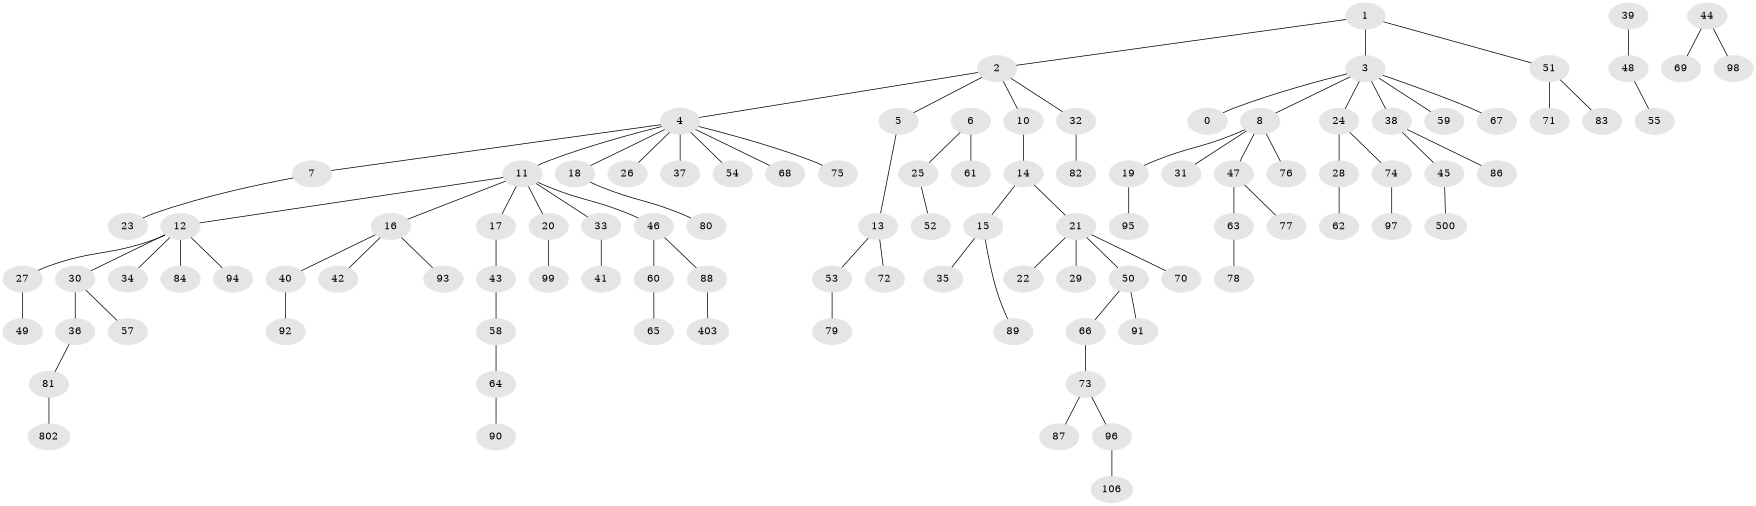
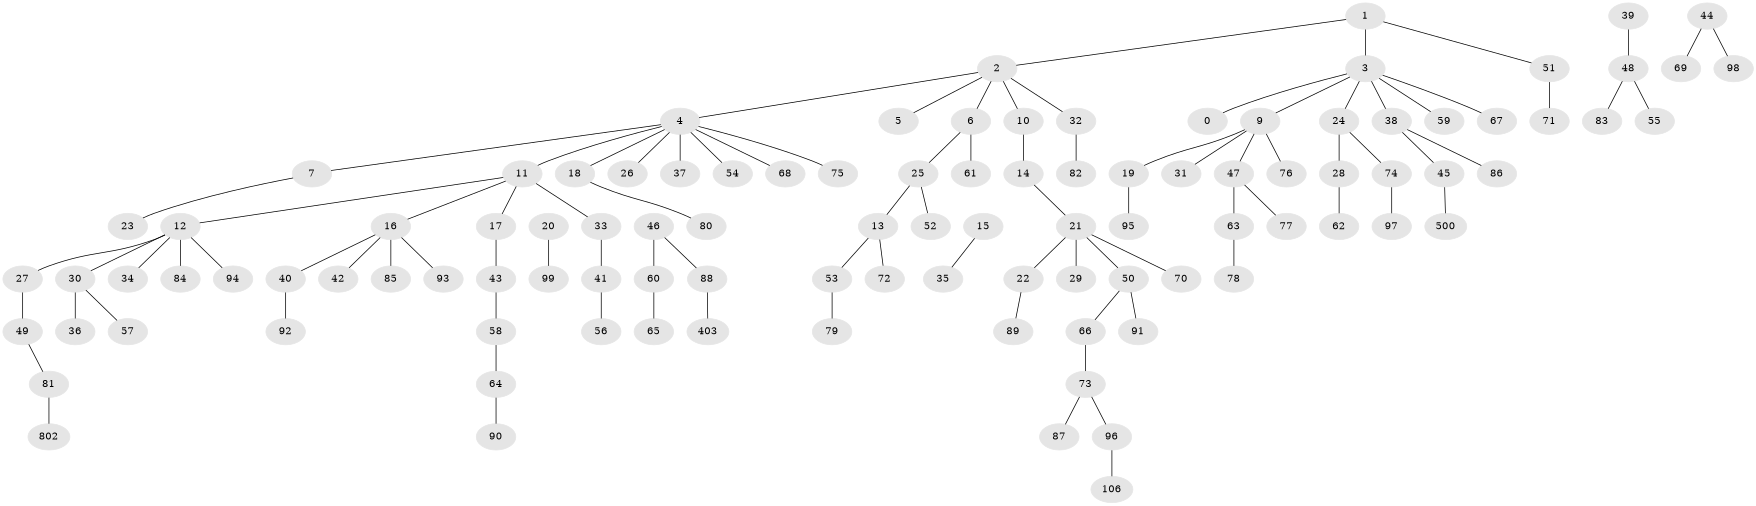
edge "2" -- "6": added
edge "51" -- "83": now "48" -- "83"
node "8": label "8" -> "9"
edge "5" -- "13": now "25" -- "13"
edge "11" -- "20": removed
edge "11" -- "46": removed
edge "14" -- "15": removed
node "85": added
edge "15" -- "89": now "22" -- "89"
node "56": added
edge "36" -- "81": now "49" -- "81"
